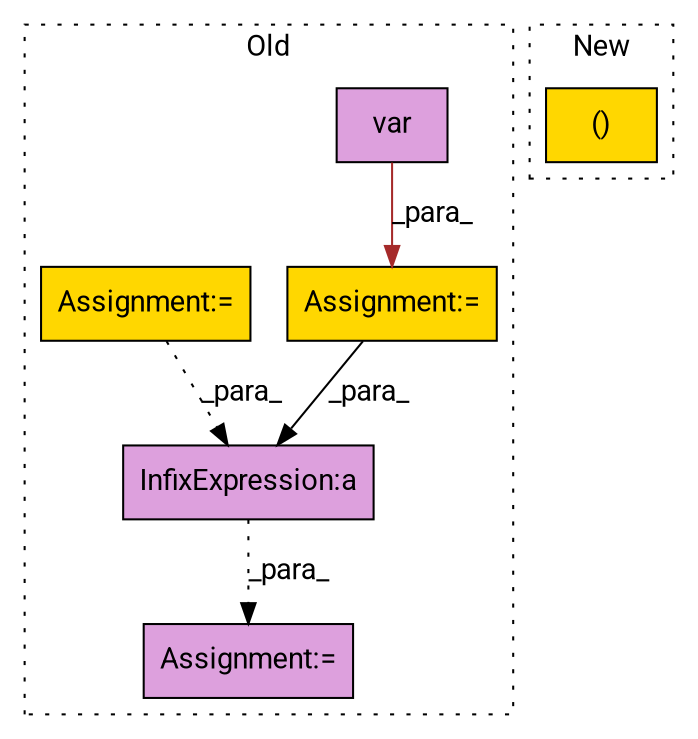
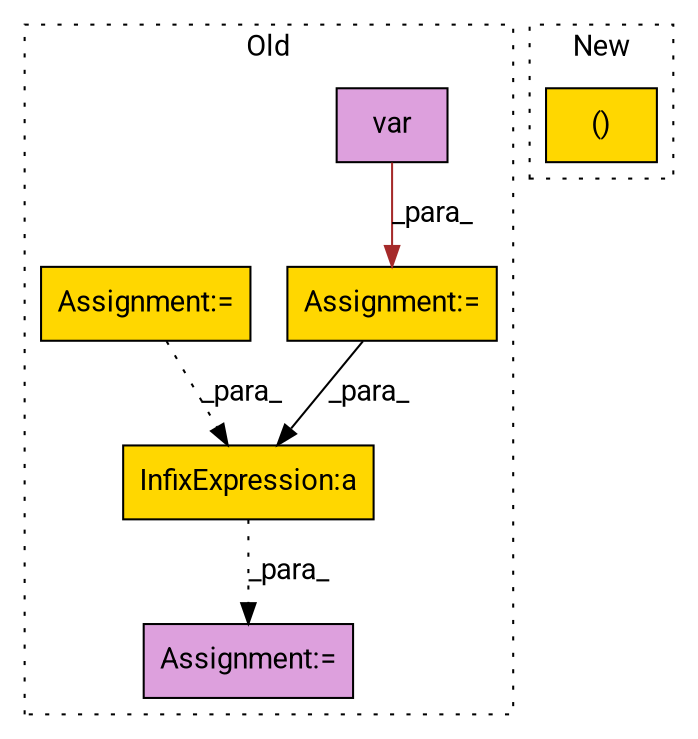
node "InfixExpression:a": fillcolor plum -> gold
